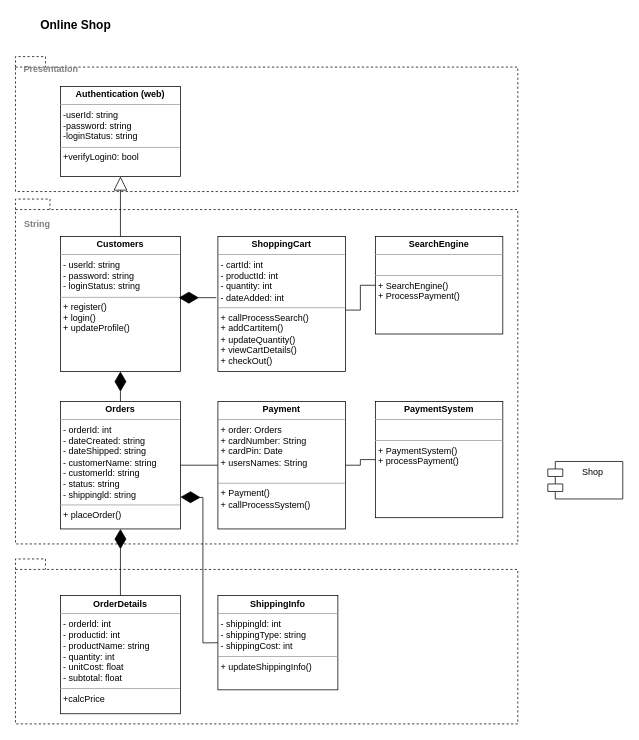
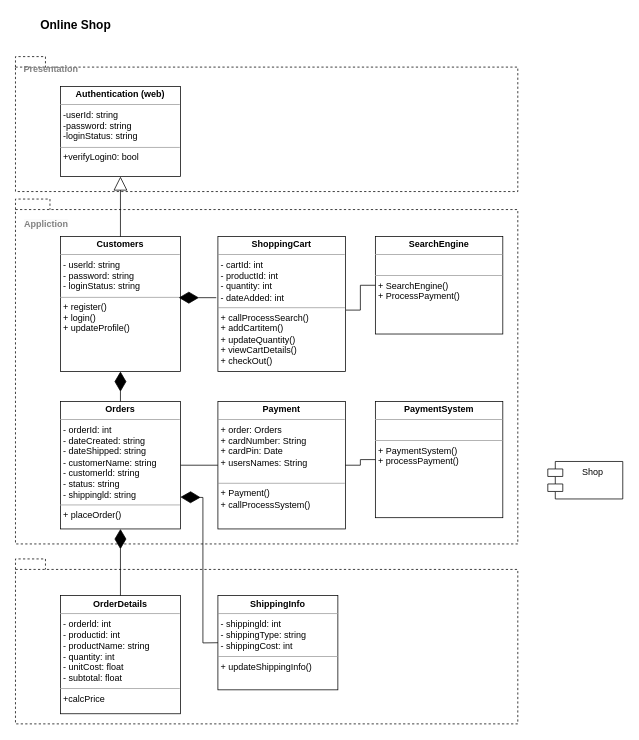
node "String": label "String" -> "Appliction"
